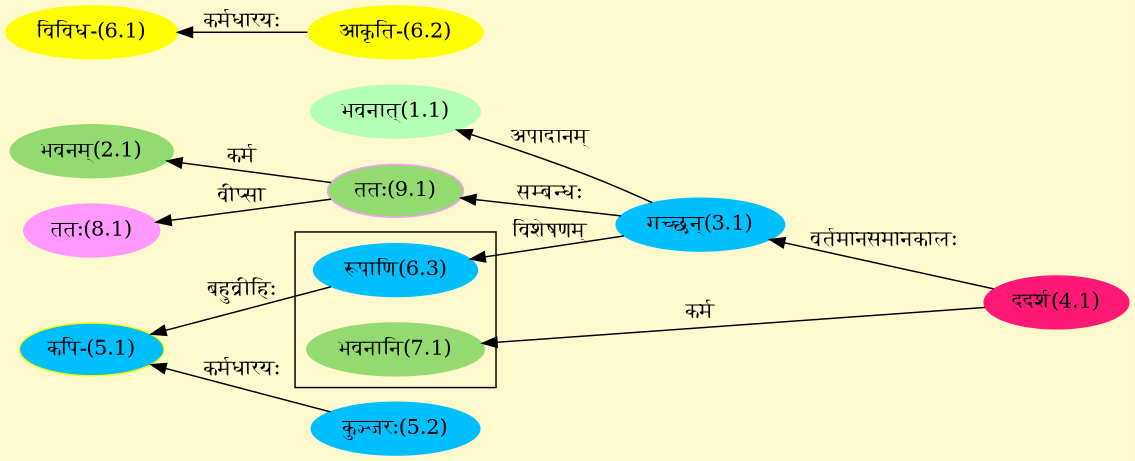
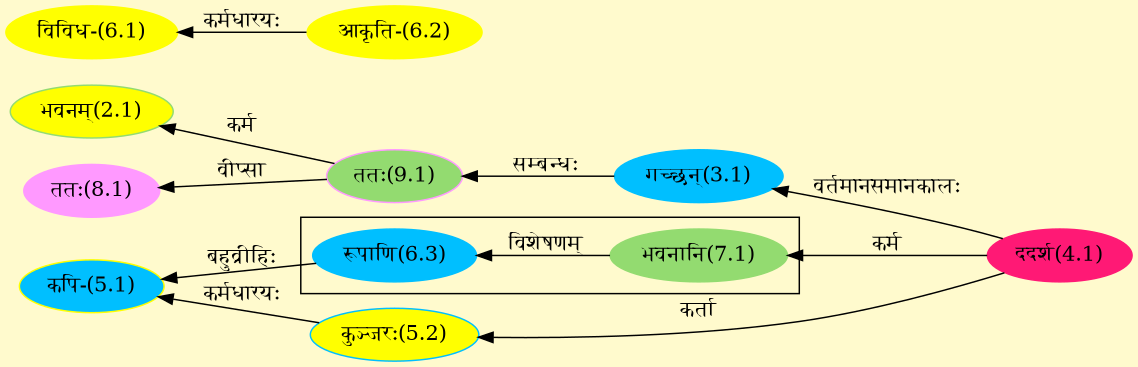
node "भवनात्(1.1)": removed
node "भवनम्(2.1)": fillcolor #93db70 -> #ffff00
edge "गच्छन्(3.1)" -> "रूपाणि(6.3)": now "भवनानि(7.1)" -> "रूपाणि(6.3)"
edge "ददर्श(4.1)" -> "कुञ्जरः(5.2)": added, label "कर्ता"
node "कुञ्जरः(5.2)": fillcolor #00bfff -> #ffff00
